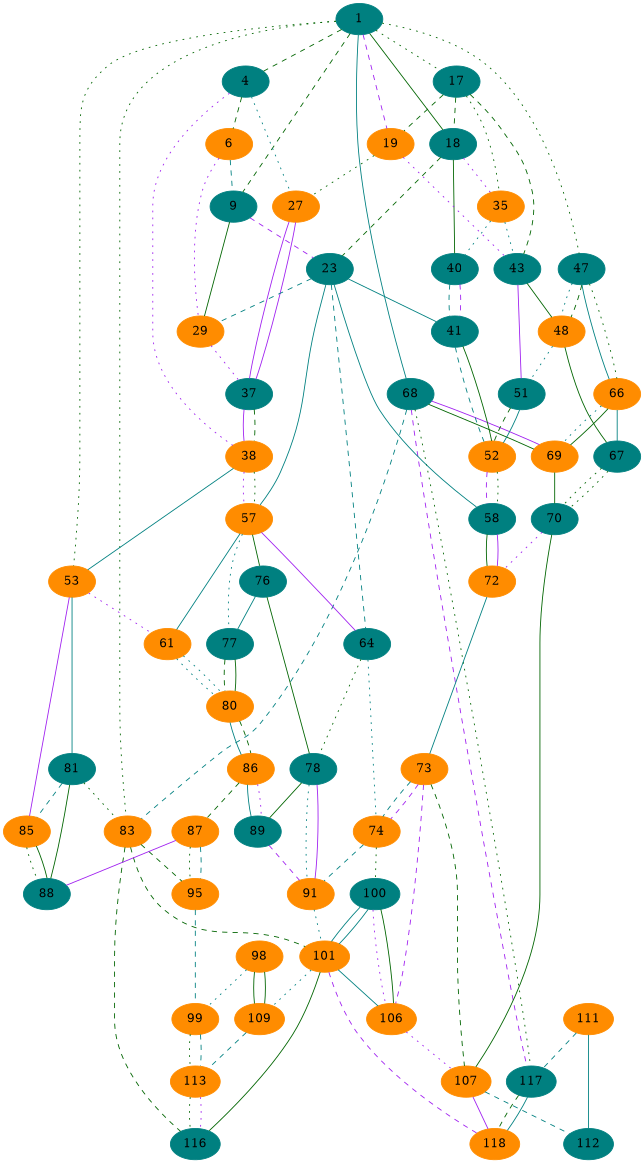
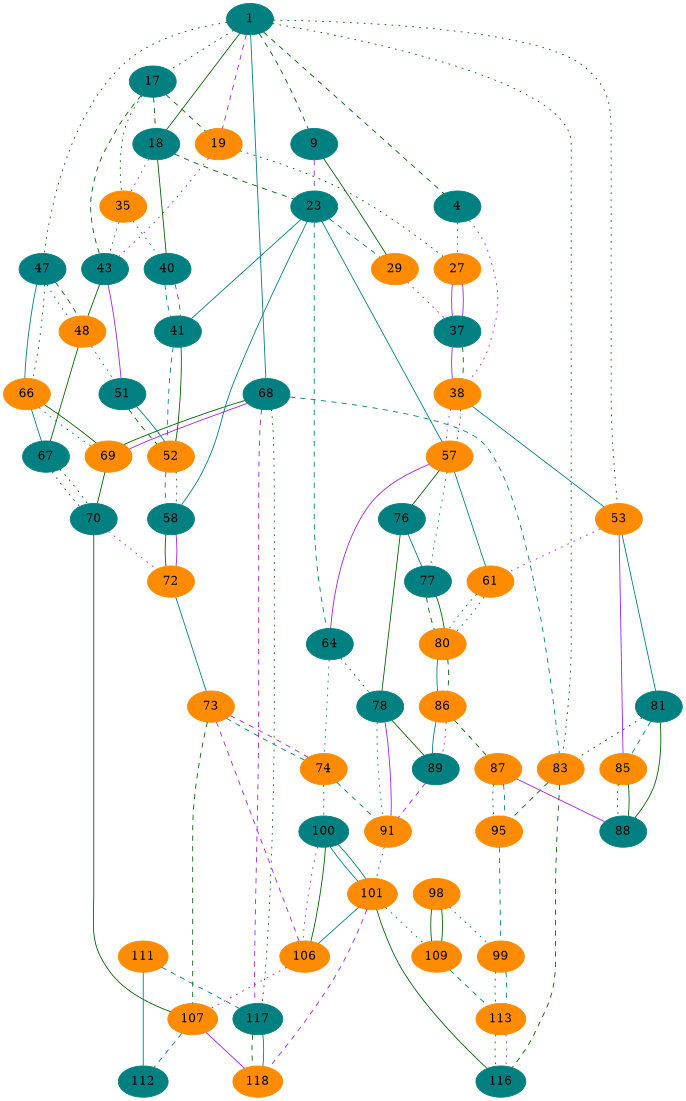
node "6": removed
edge "83" -- "101": removed
